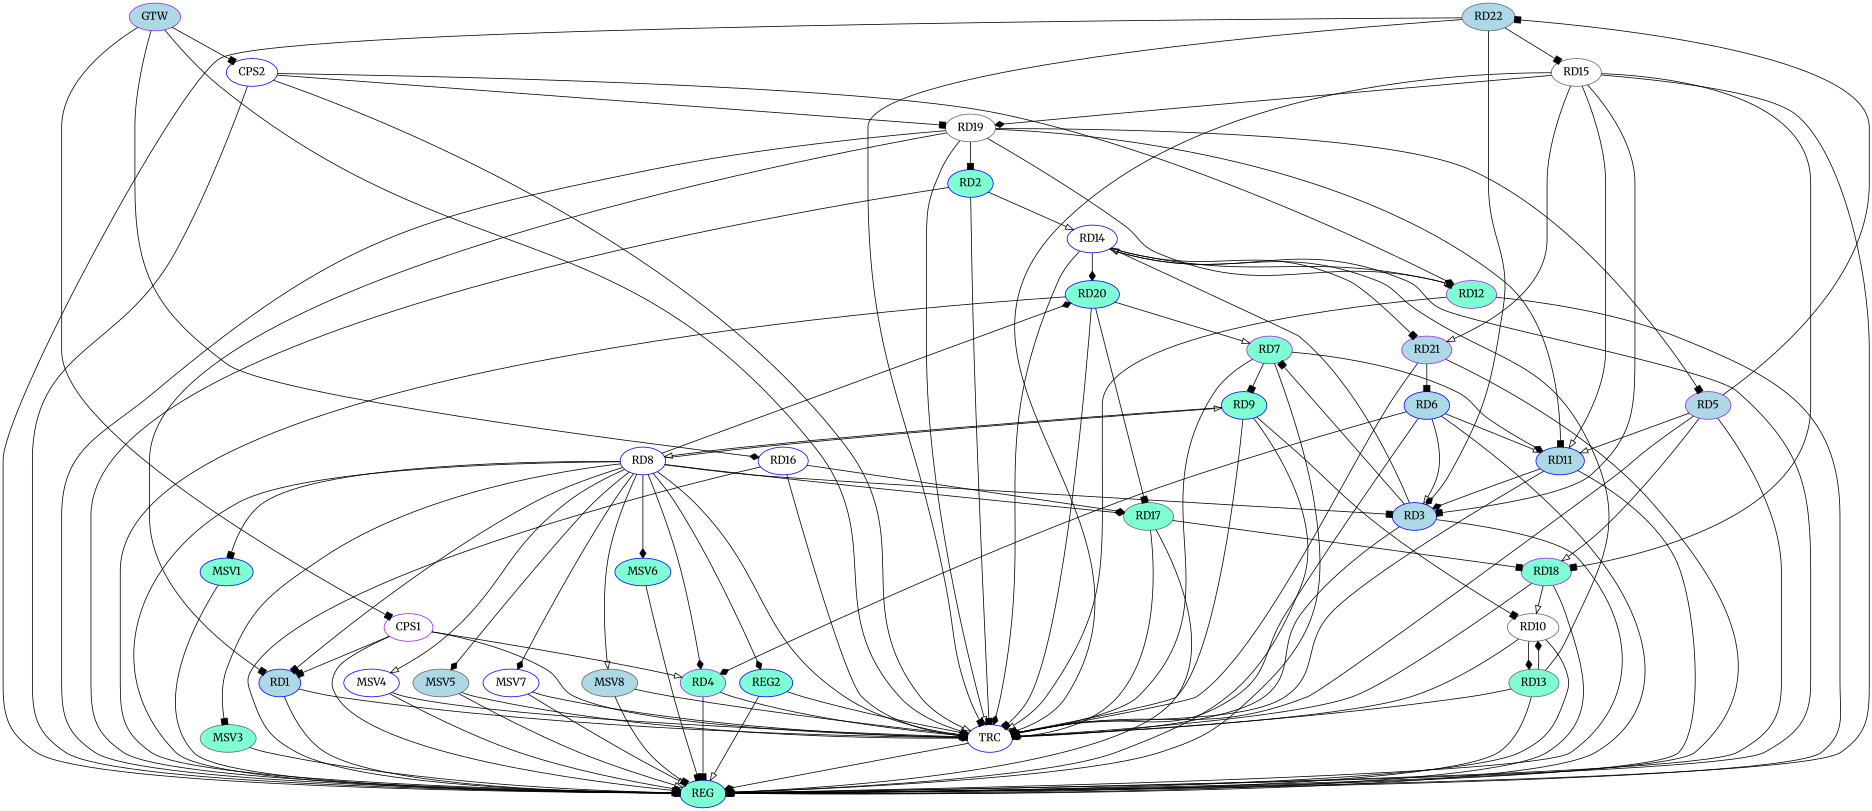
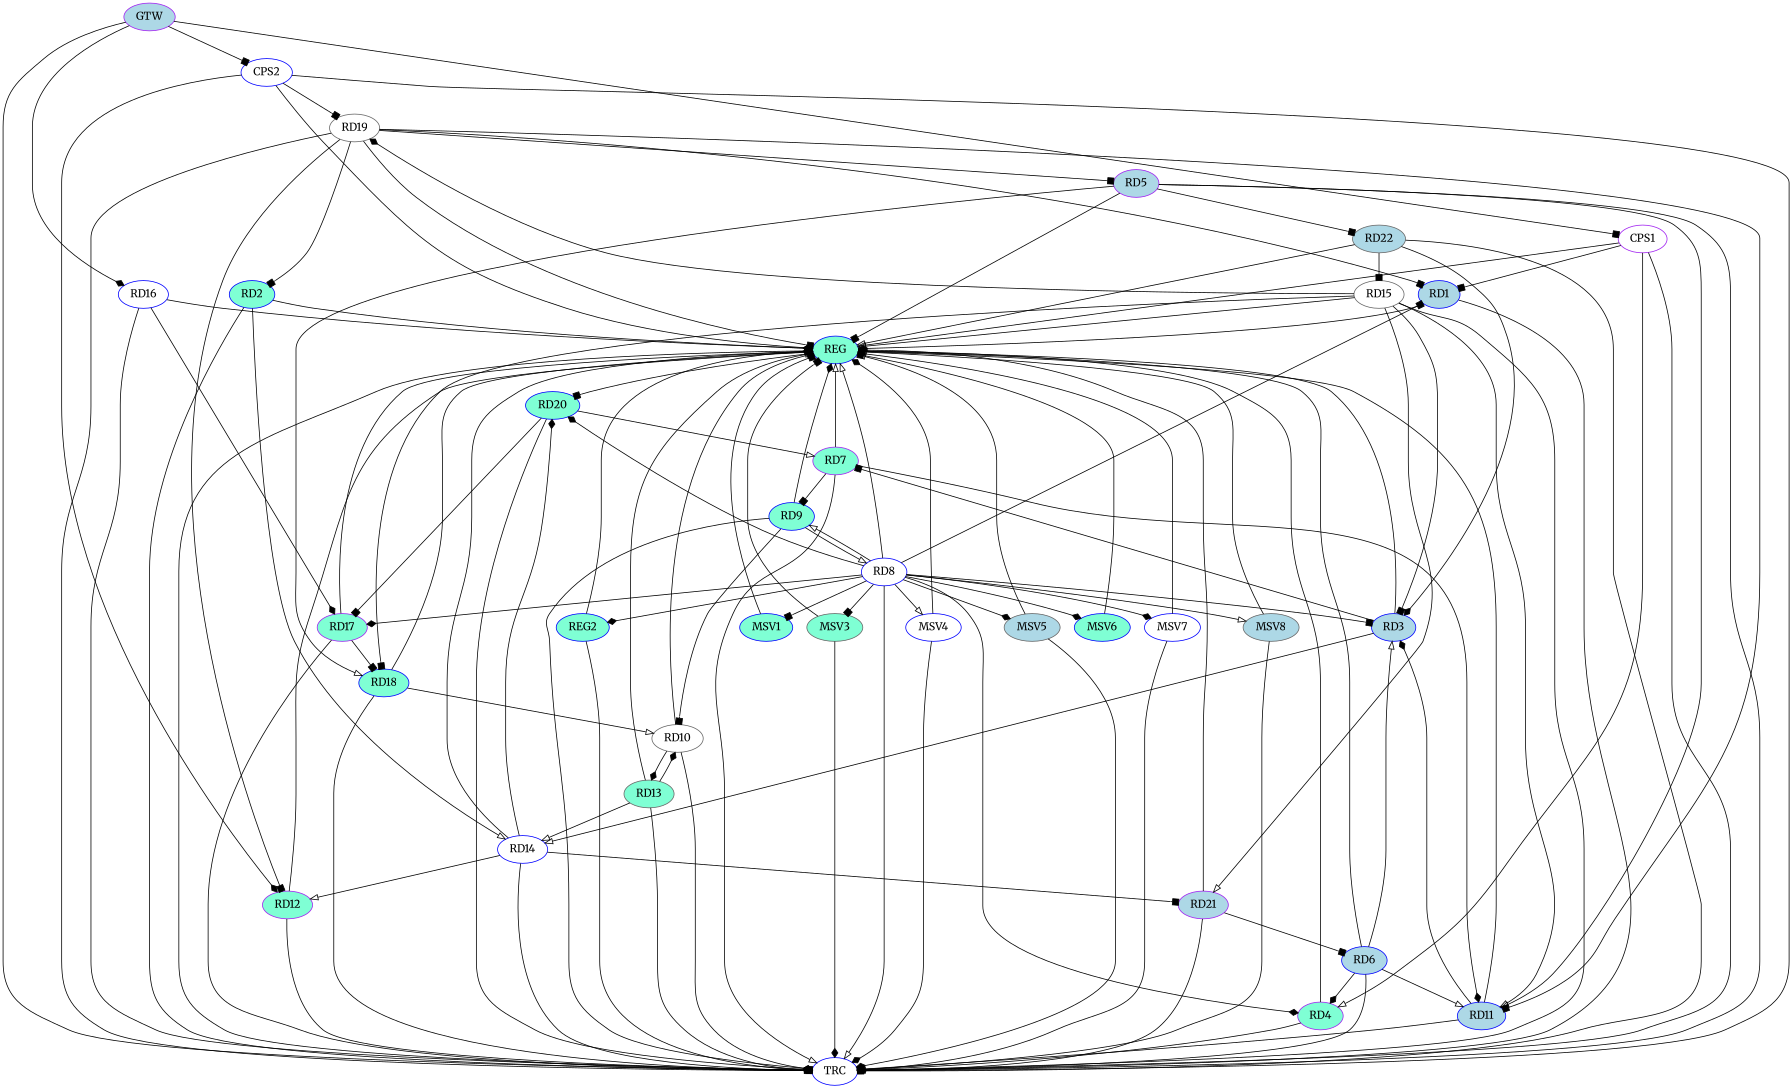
edge "RD20" -> "REG": reversed
node "RD17": color gray40 -> purple
node "RD18": color purple -> blue
edge "RD3" -> "TRC": now "MSV3" -> "TRC"
